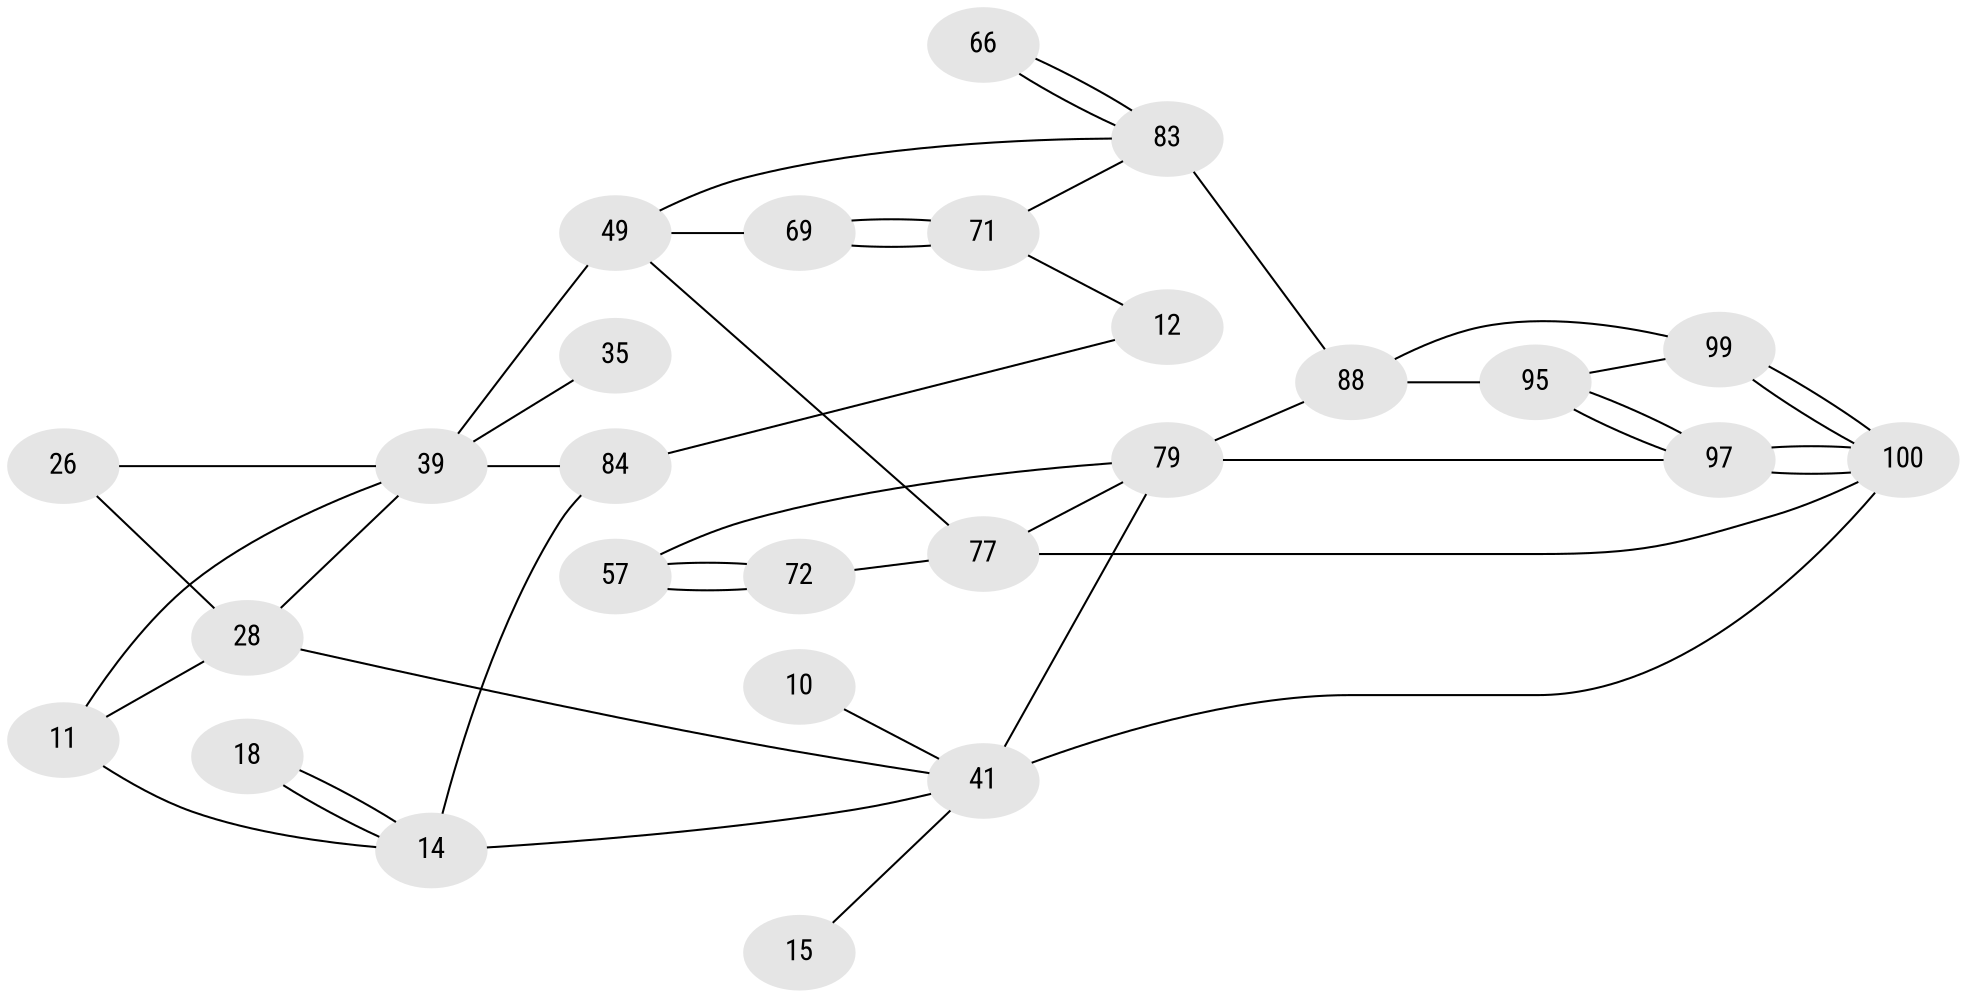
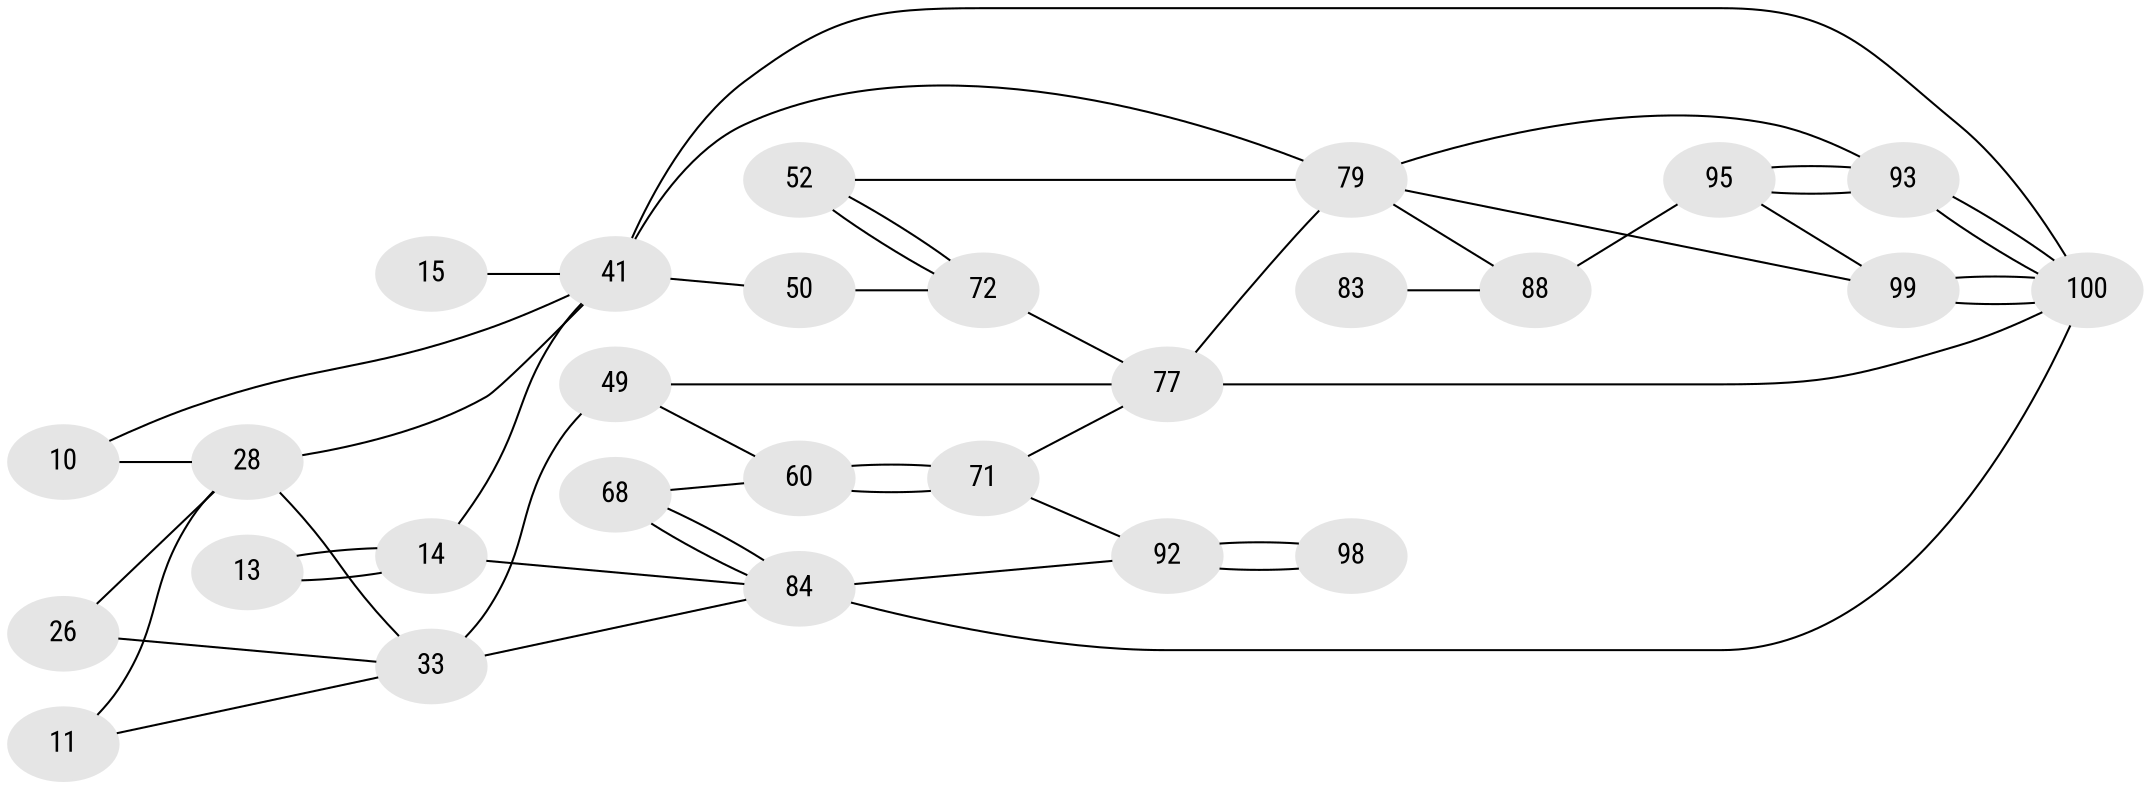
node "66": removed
edge "83" -- "49": removed
edge "83" -- "71": now "77" -- "71"
node "69": label "69" -> "60"
node "50": added
edge "99" -- "88": now "99" -- "79"
node "12": label "12" -> "92"
node "35": removed
node "97": label "97" -> "93"
edge "10" -- "28": added
node "39": label "39" -> "33"
node "68": added
node "98": added
node "57": label "57" -> "52"
edge "100" -- "84": added
node "18": label "18" -> "13"
edge "11" -- "14": removed
